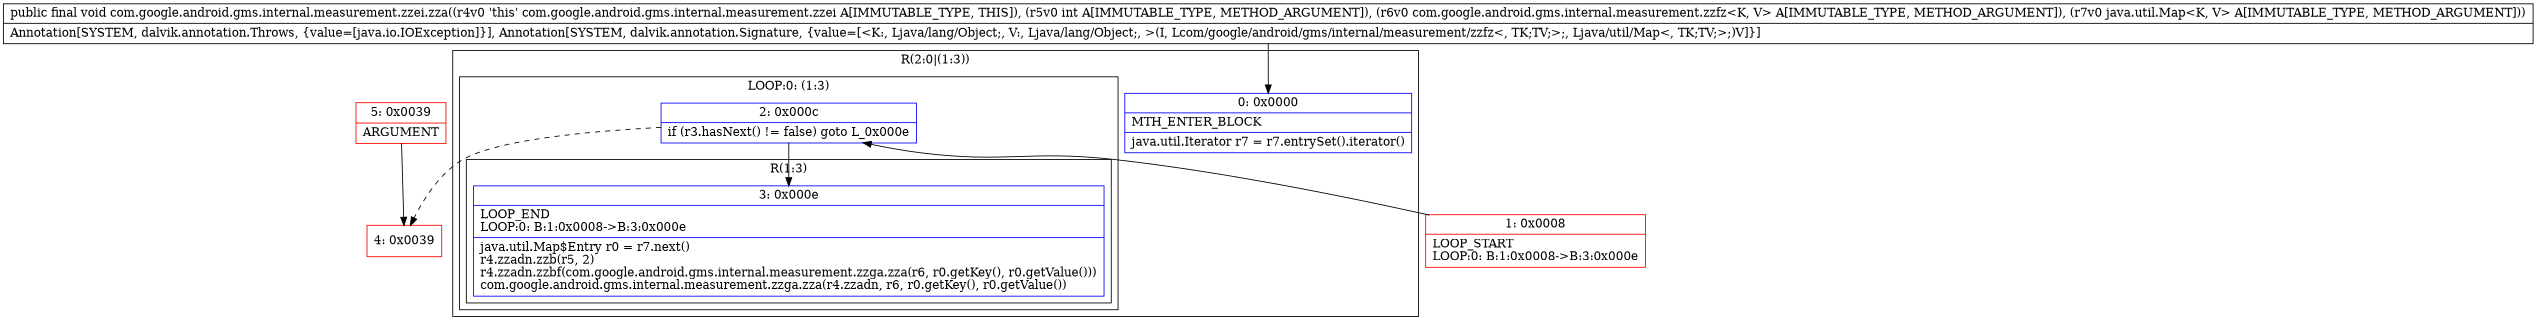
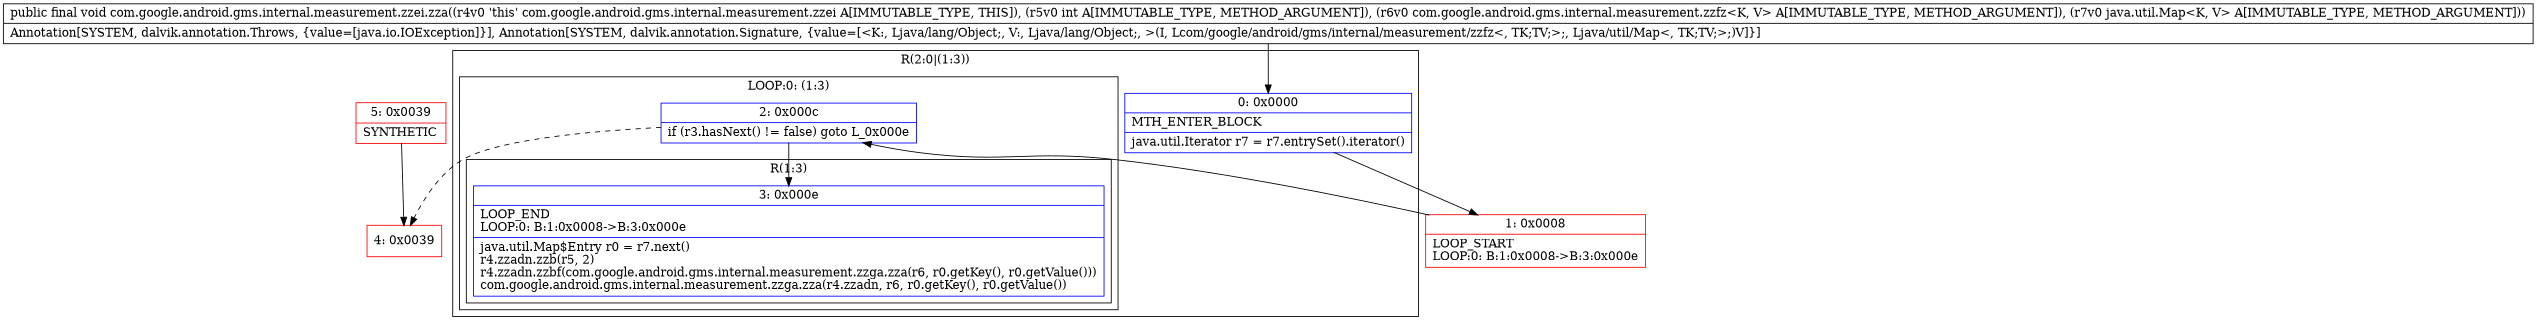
node "5: 0x0039": text "ARGUMENT" -> "SYNTHETIC"
edge "0: 0x0000" -> "1: 0x0008": added
